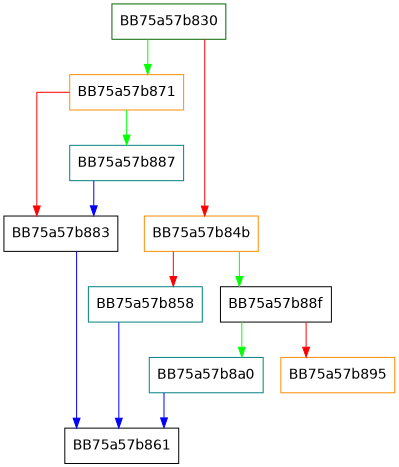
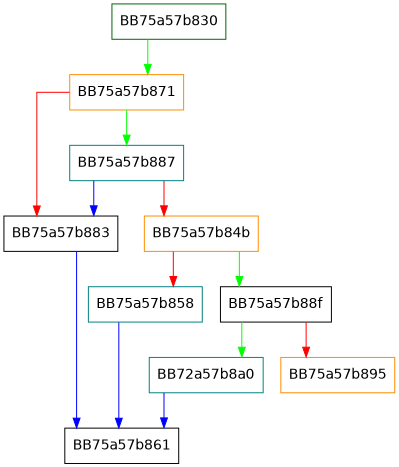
edge "BB75a57b830" -> "BB75a57b84b": now "BB75a57b887" -> "BB75a57b84b"
node "BB75a57b8a0": label "BB75a57b8a0" -> "BB72a57b8a0"
